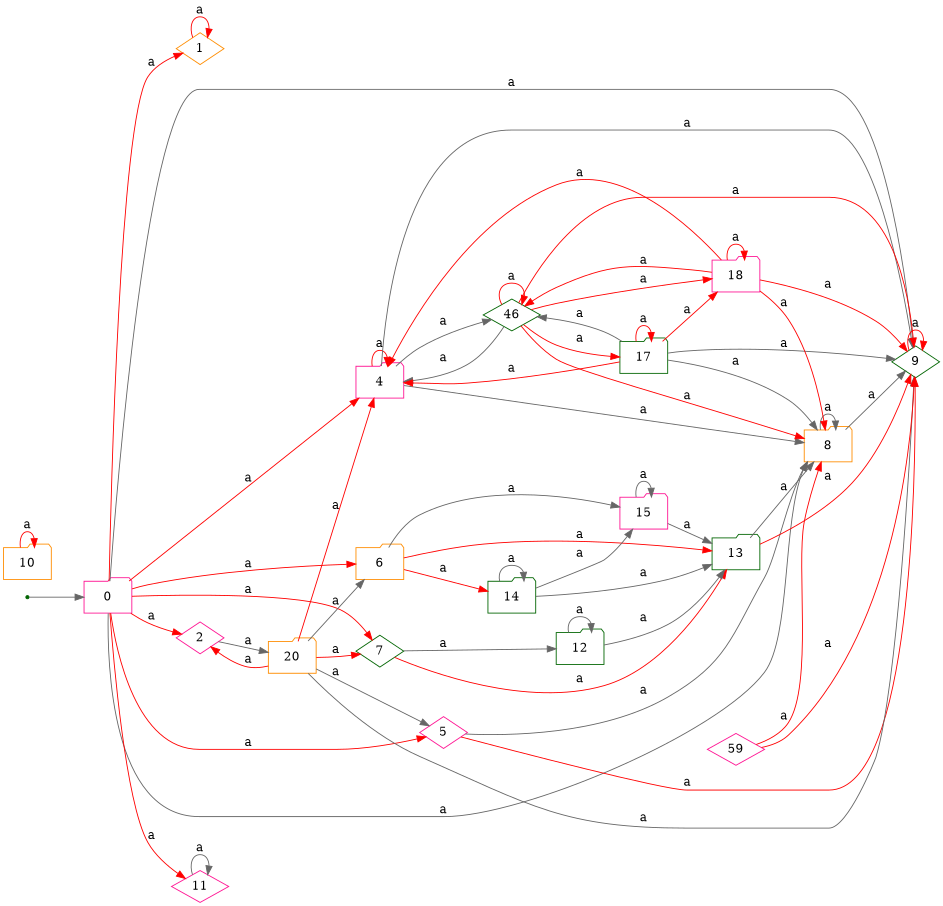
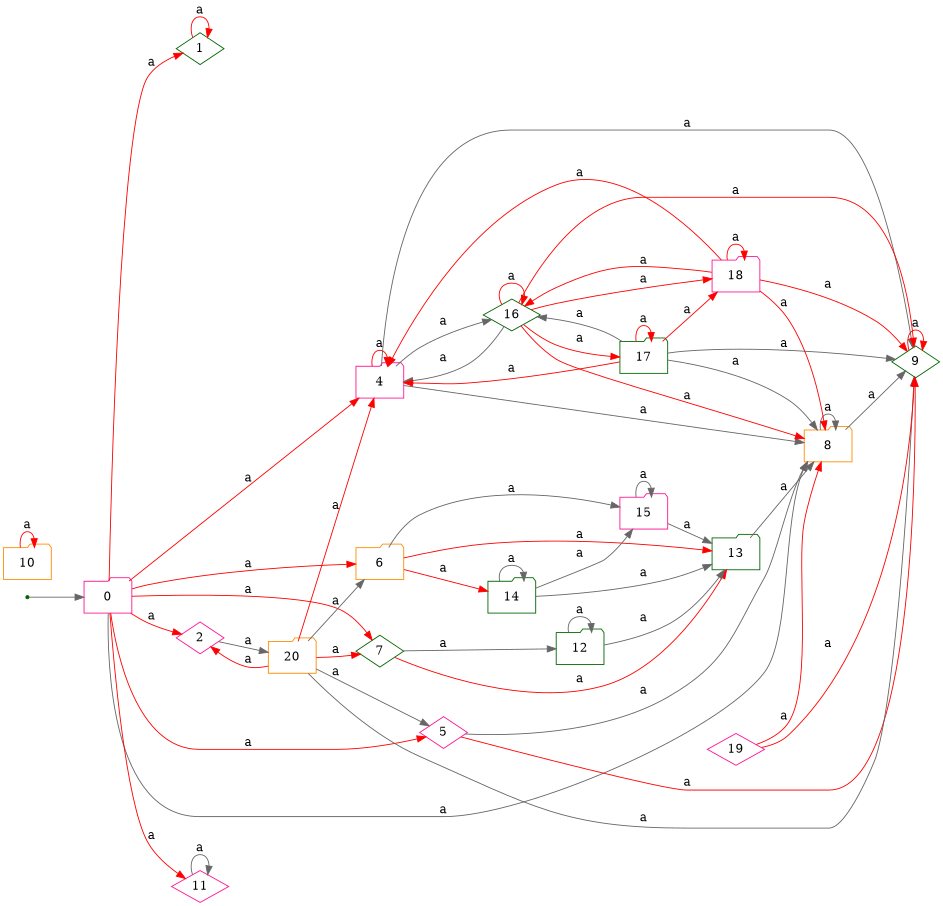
node "1": color darkorange -> darkgreen
edge "0" -> "9": removed, label "a"
node "46": label "46" -> "16"
edge "13" -> "9": removed, label "a"
node "59": label "59" -> "19"
